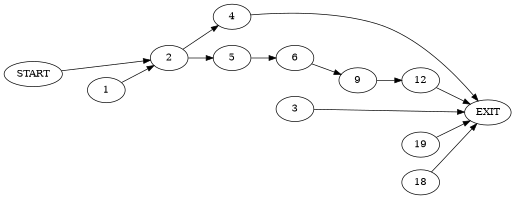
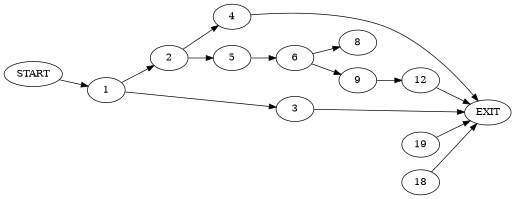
node "8": added
edge "START" -> "2": now "START" -> "1"
edge "1" -> "3": added
